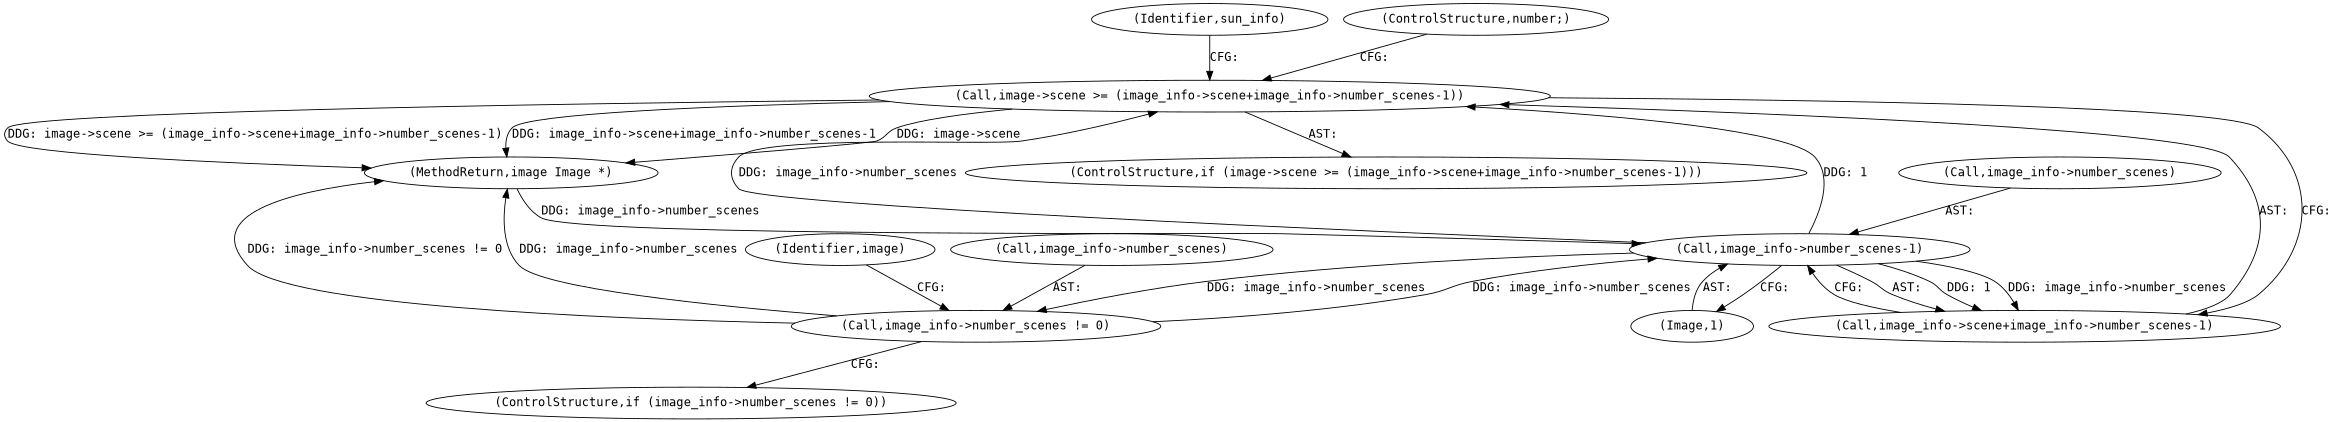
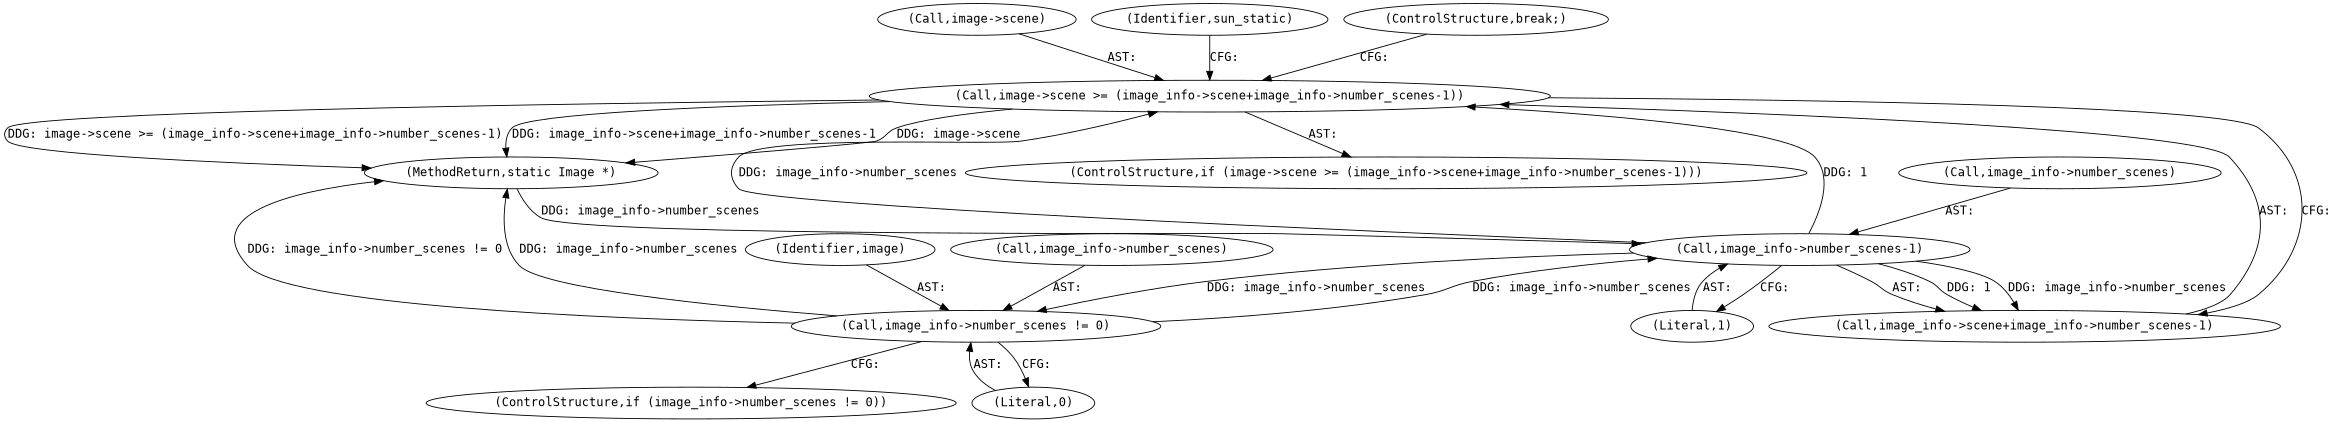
node "(Call,image->scene)": added
node "(Identifier,sun_info)": label "(Identifier,sun_info)" -> "(Identifier,sun_static)"
node "(ControlStructure,number;)": label "(ControlStructure,number;)" -> "(ControlStructure,break;)"
node "(MethodReturn,image Image *)": label "(MethodReturn,image Image *)" -> "(MethodReturn,static Image *)"
edge "(Identifier,image)" -> "(Call,image_info->number_scenes != 0)": label "CFG: " -> "AST: "
edge "(Call,image_info->scene+image_info->number_scenes-1)" -> "(Call,image_info->number_scenes-1)": removed, label "CFG:"
node "(Image,1)": label "(Image,1)" -> "(Literal,1)"
node "(Literal,0)": added
